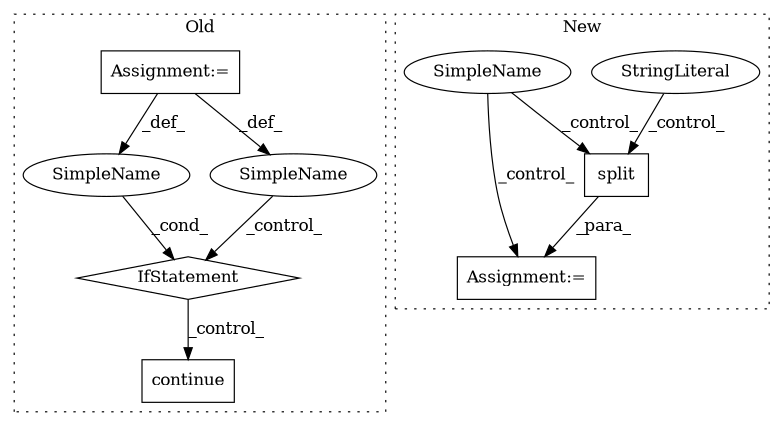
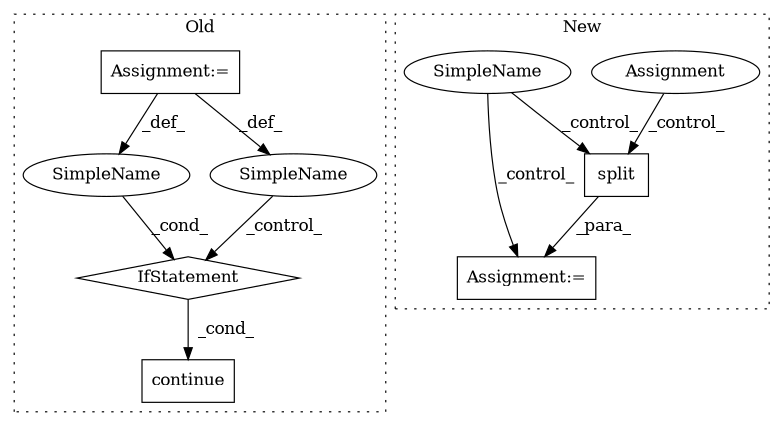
node "StringLiteral": label "StringLiteral" -> "Assignment"
edge "IfStatement" -> "continue": label "_control_" -> "_cond_"
